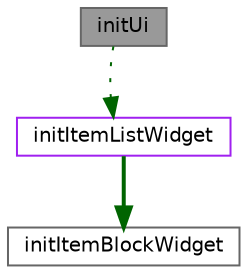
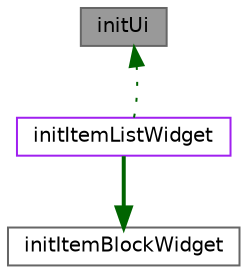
edge "initUi" -> "initItemListWidget": reversed
